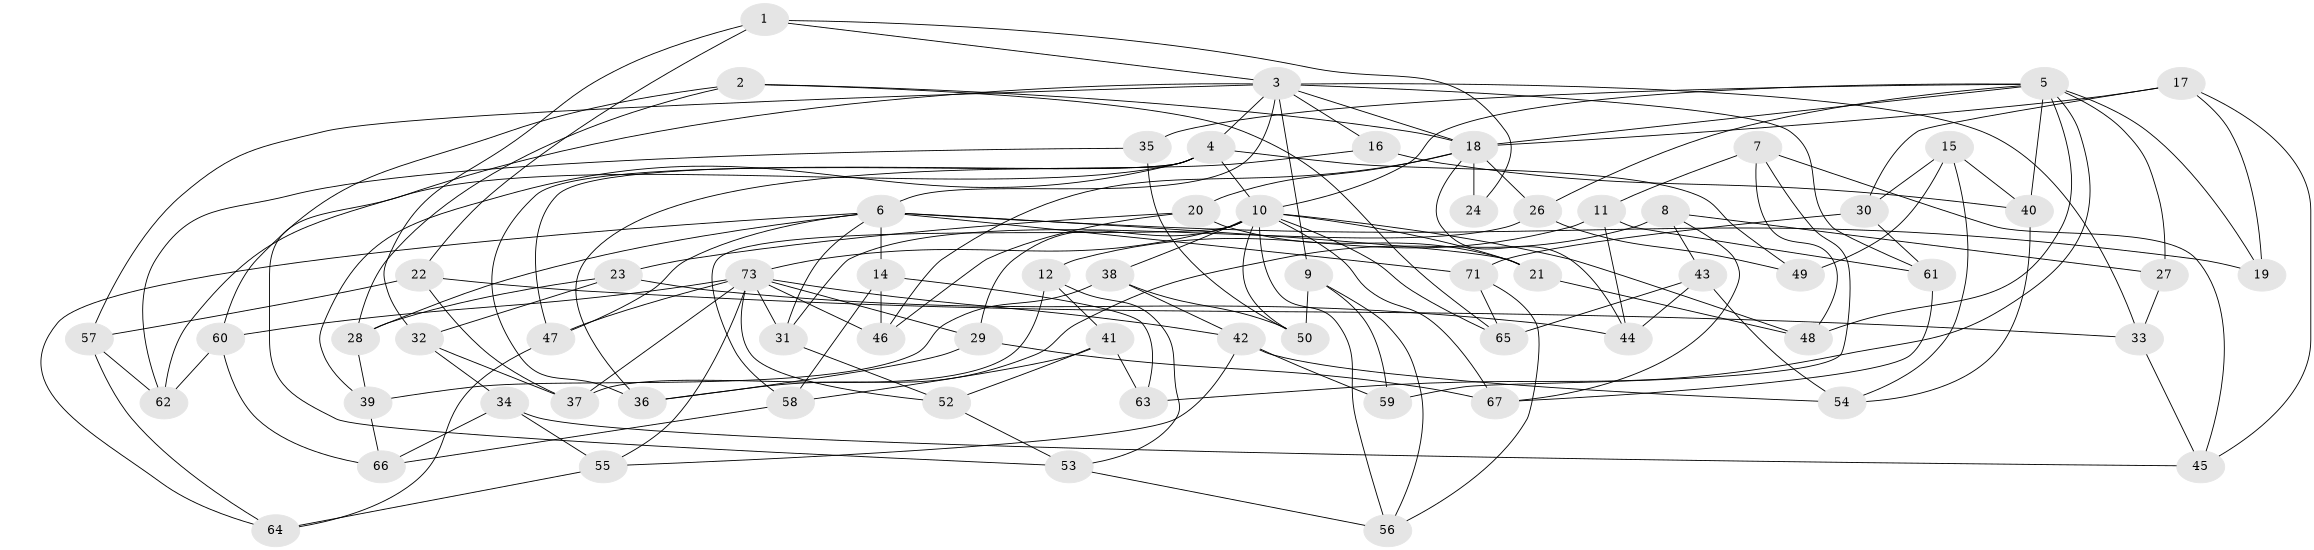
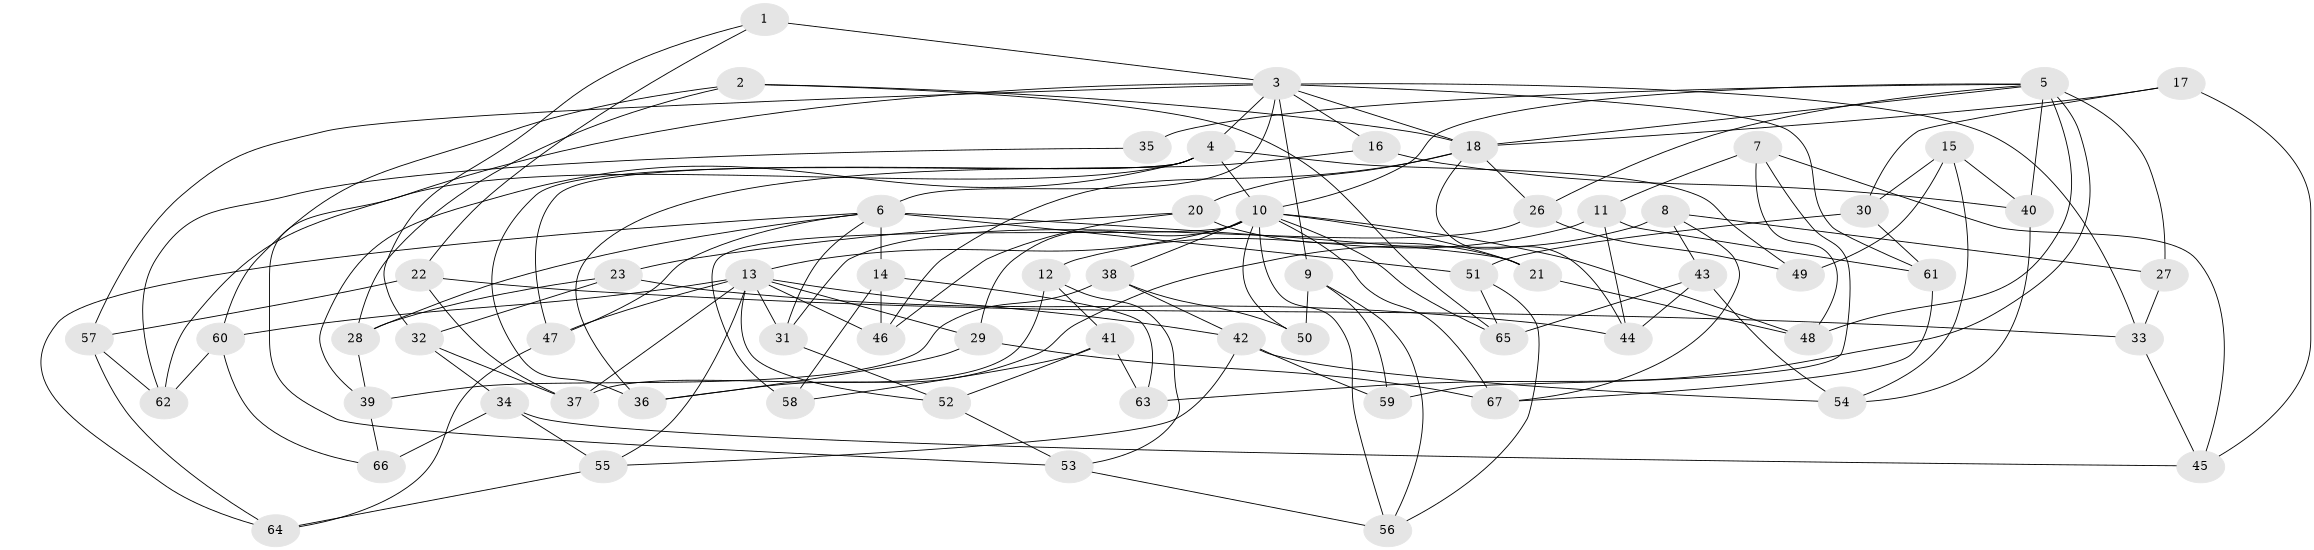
node "24": removed
edge "35" -- "50": removed
node "73": label "73" -> "13"
node "71": label "71" -> "51"
node "19": removed
edge "58" -- "66": removed
